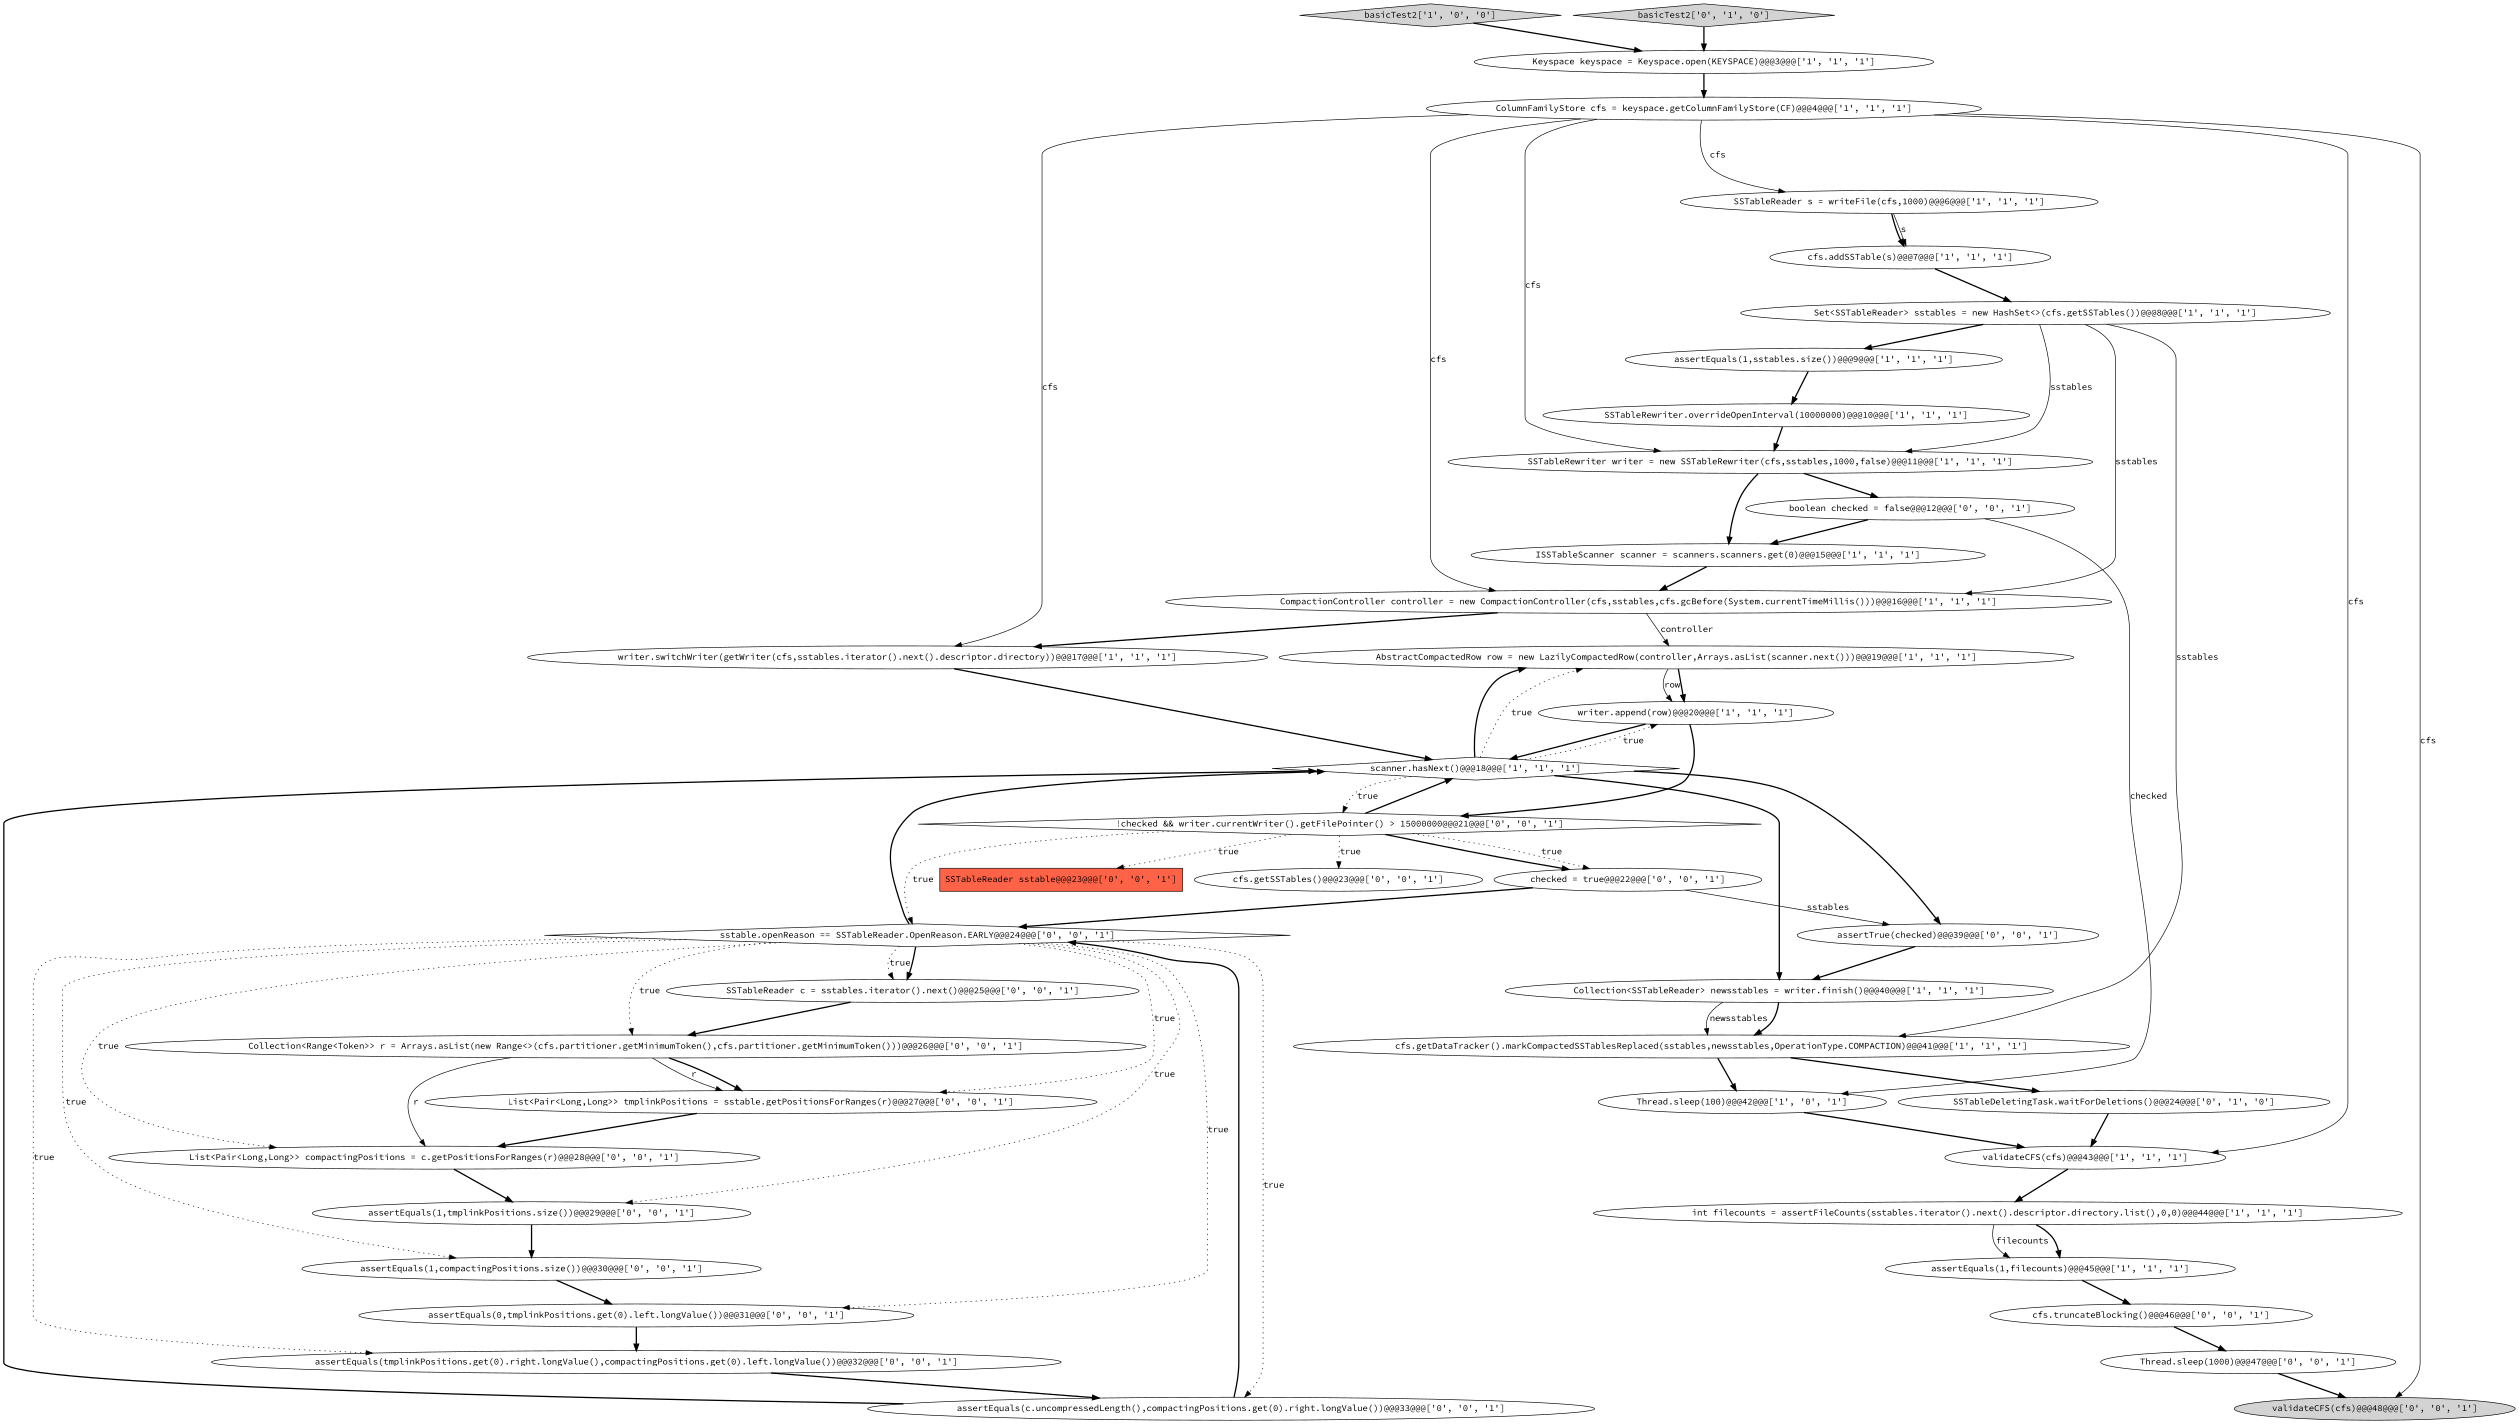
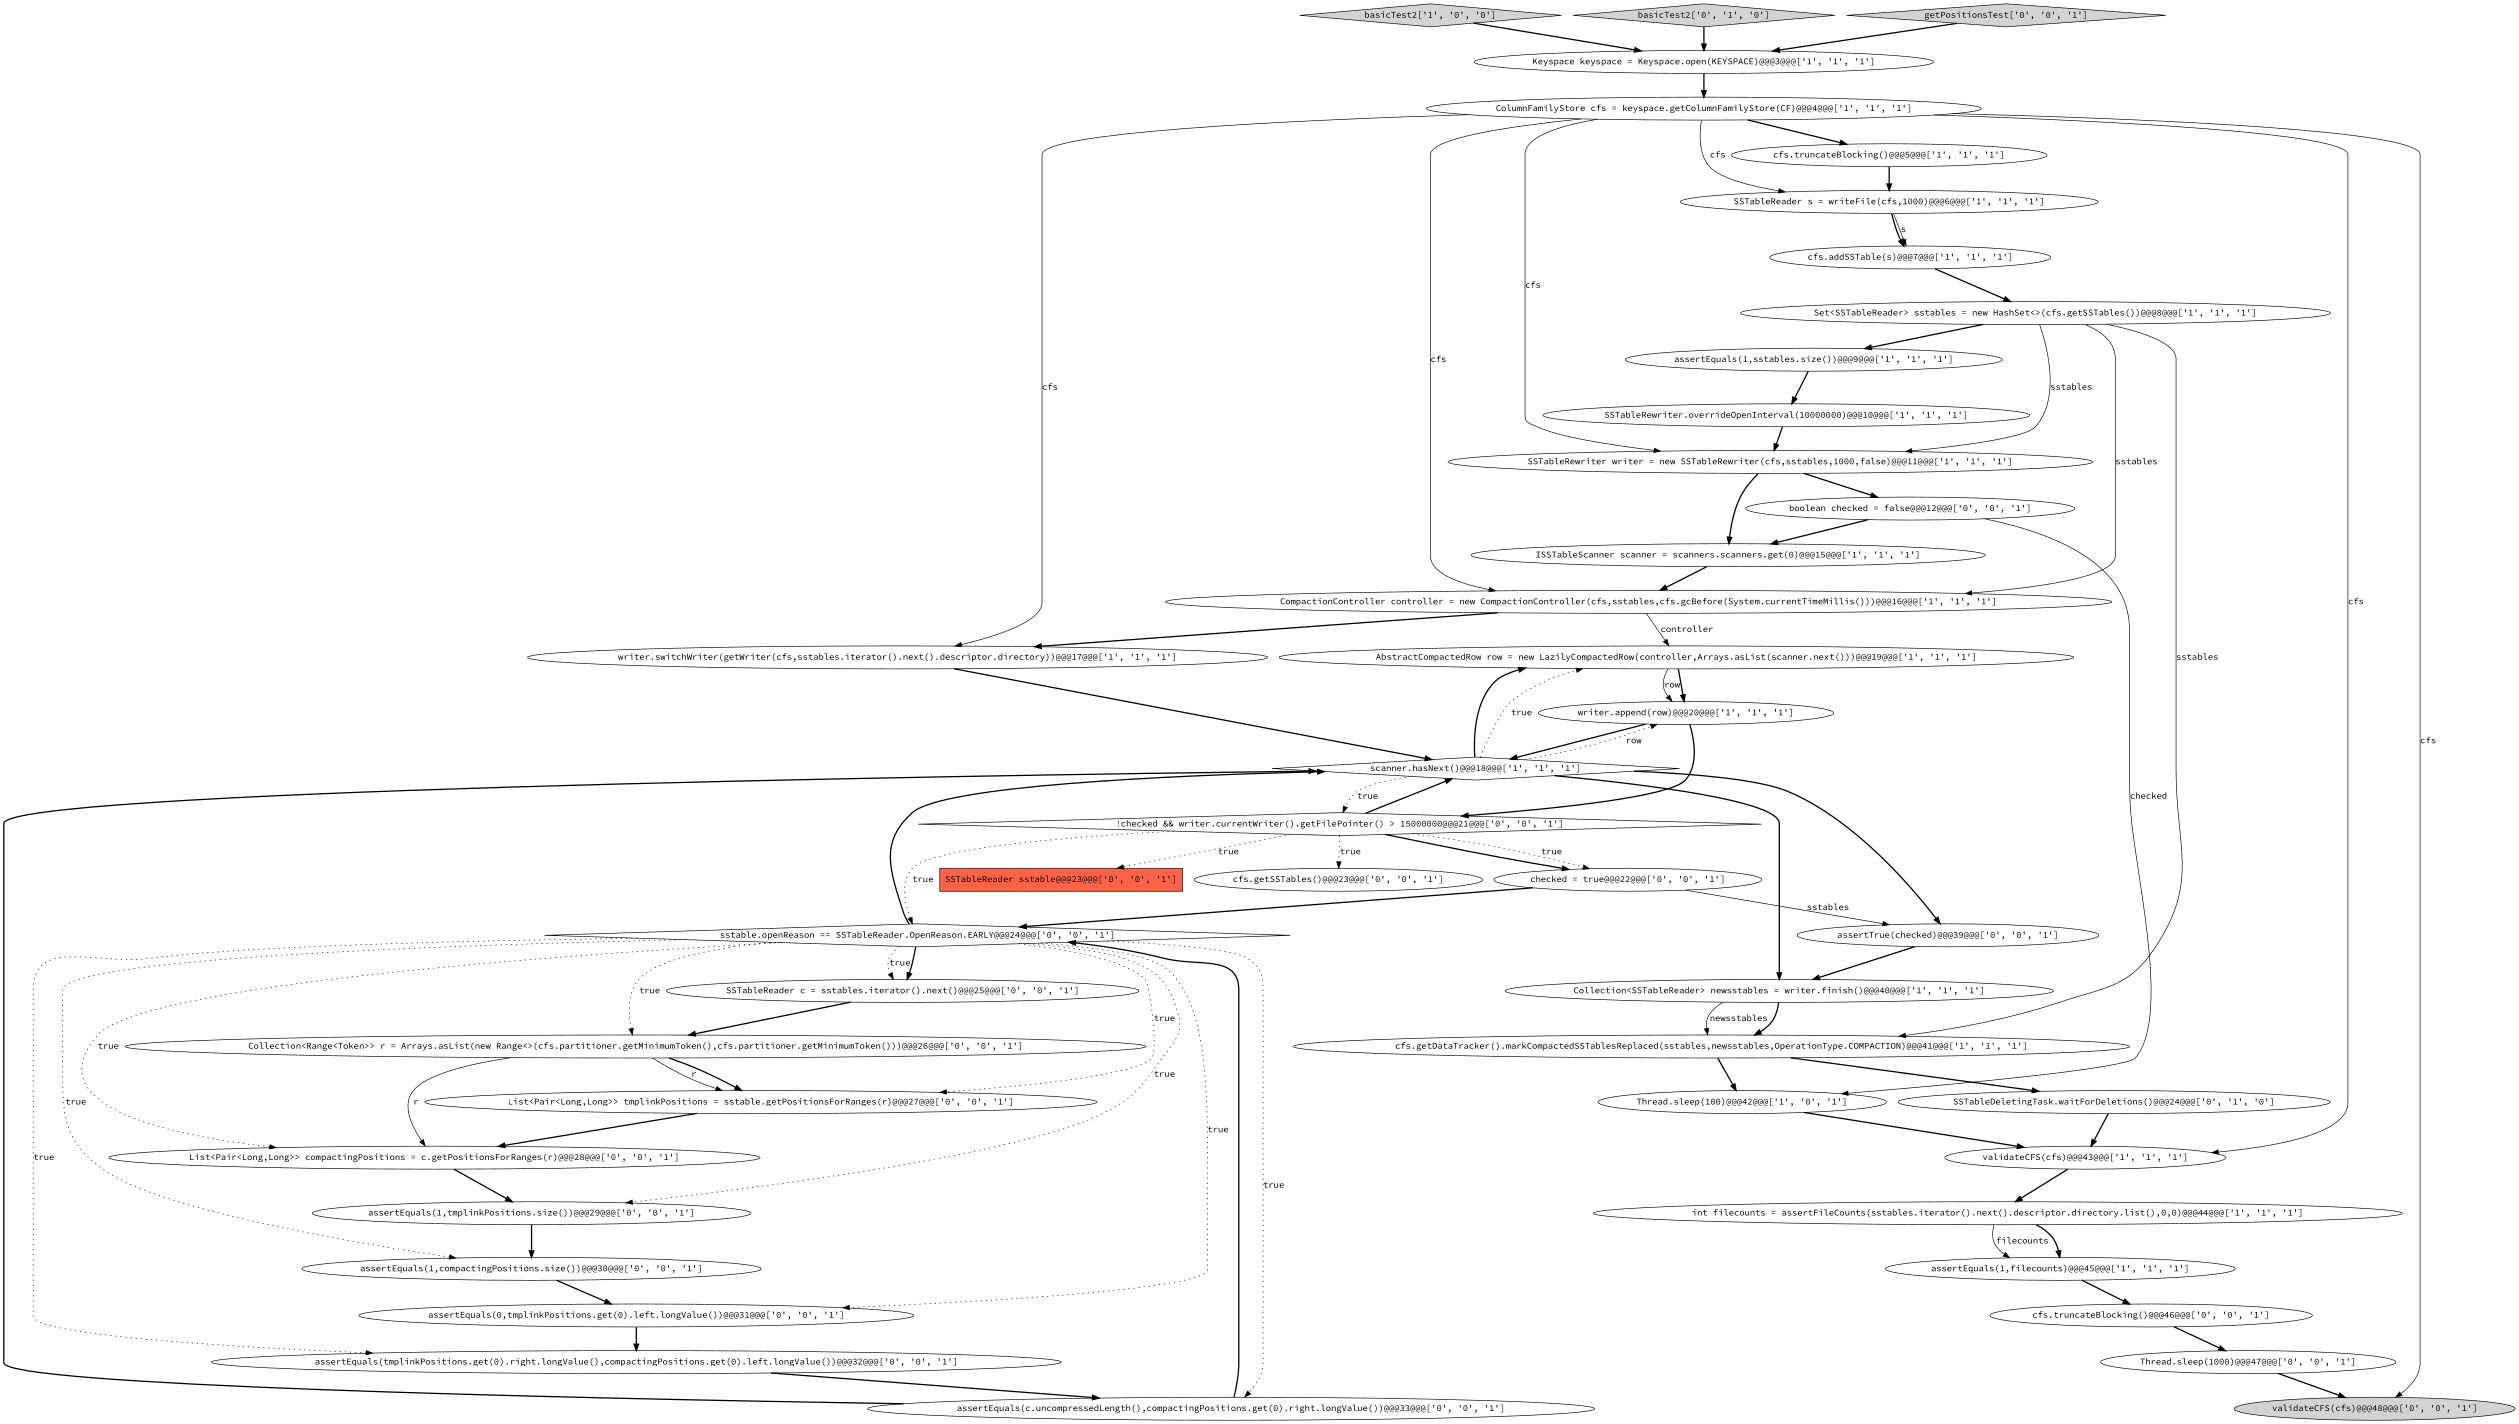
node "getPositionsTest['0', '0', '1']": added
node "cfs.truncateBlocking()@@@5@@@['1', '1', '1']": added
edge "scanner.hasNext()@@@18@@@['1', '1', '1']" -> "writer.append(row)@@@20@@@['1', '1', '1']": label "true" -> "row"
